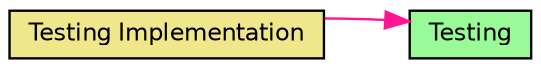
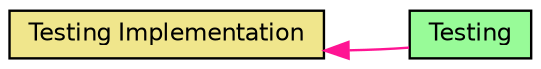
edge "Testing Implementation" -> "Testing": reversed
